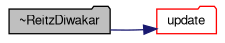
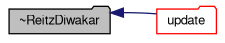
edge "~ReitzDiwakar" -> "update": reversed
